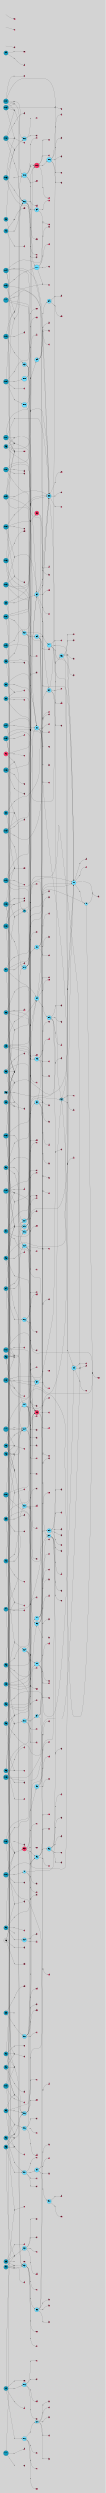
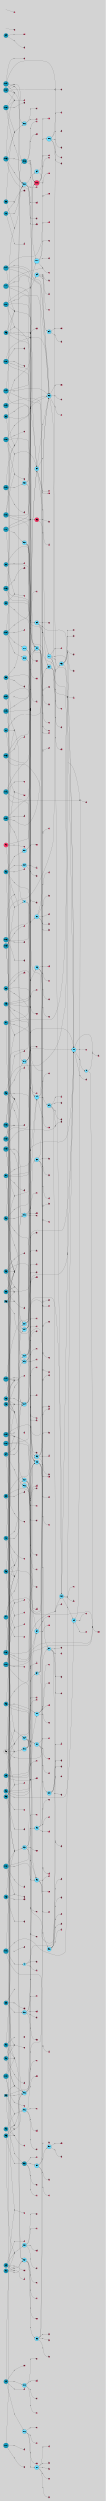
node "T1003": fillcolor #66ddff -> #1199bb
node "T927": added
node "T7": fillcolor #1199bb -> #66ddff
node "T605": shape box -> circle
node "T195": fillcolor #ff3366 -> #66ddff
node "T982": fillcolor #1199bb -> #cccccc
node "T930": fillcolor #ff3366 -> #66ddff
node "T785": fillcolor #cccccc -> #1199bb
node "T943": shape circle -> box
node "T921": fillcolor #66ddff -> #1199bb
node "T727": shape box -> circle
